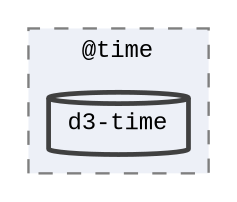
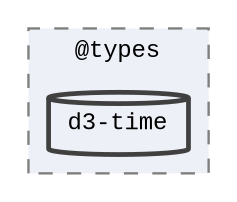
cluster "@time": label "@time" -> "@types"
